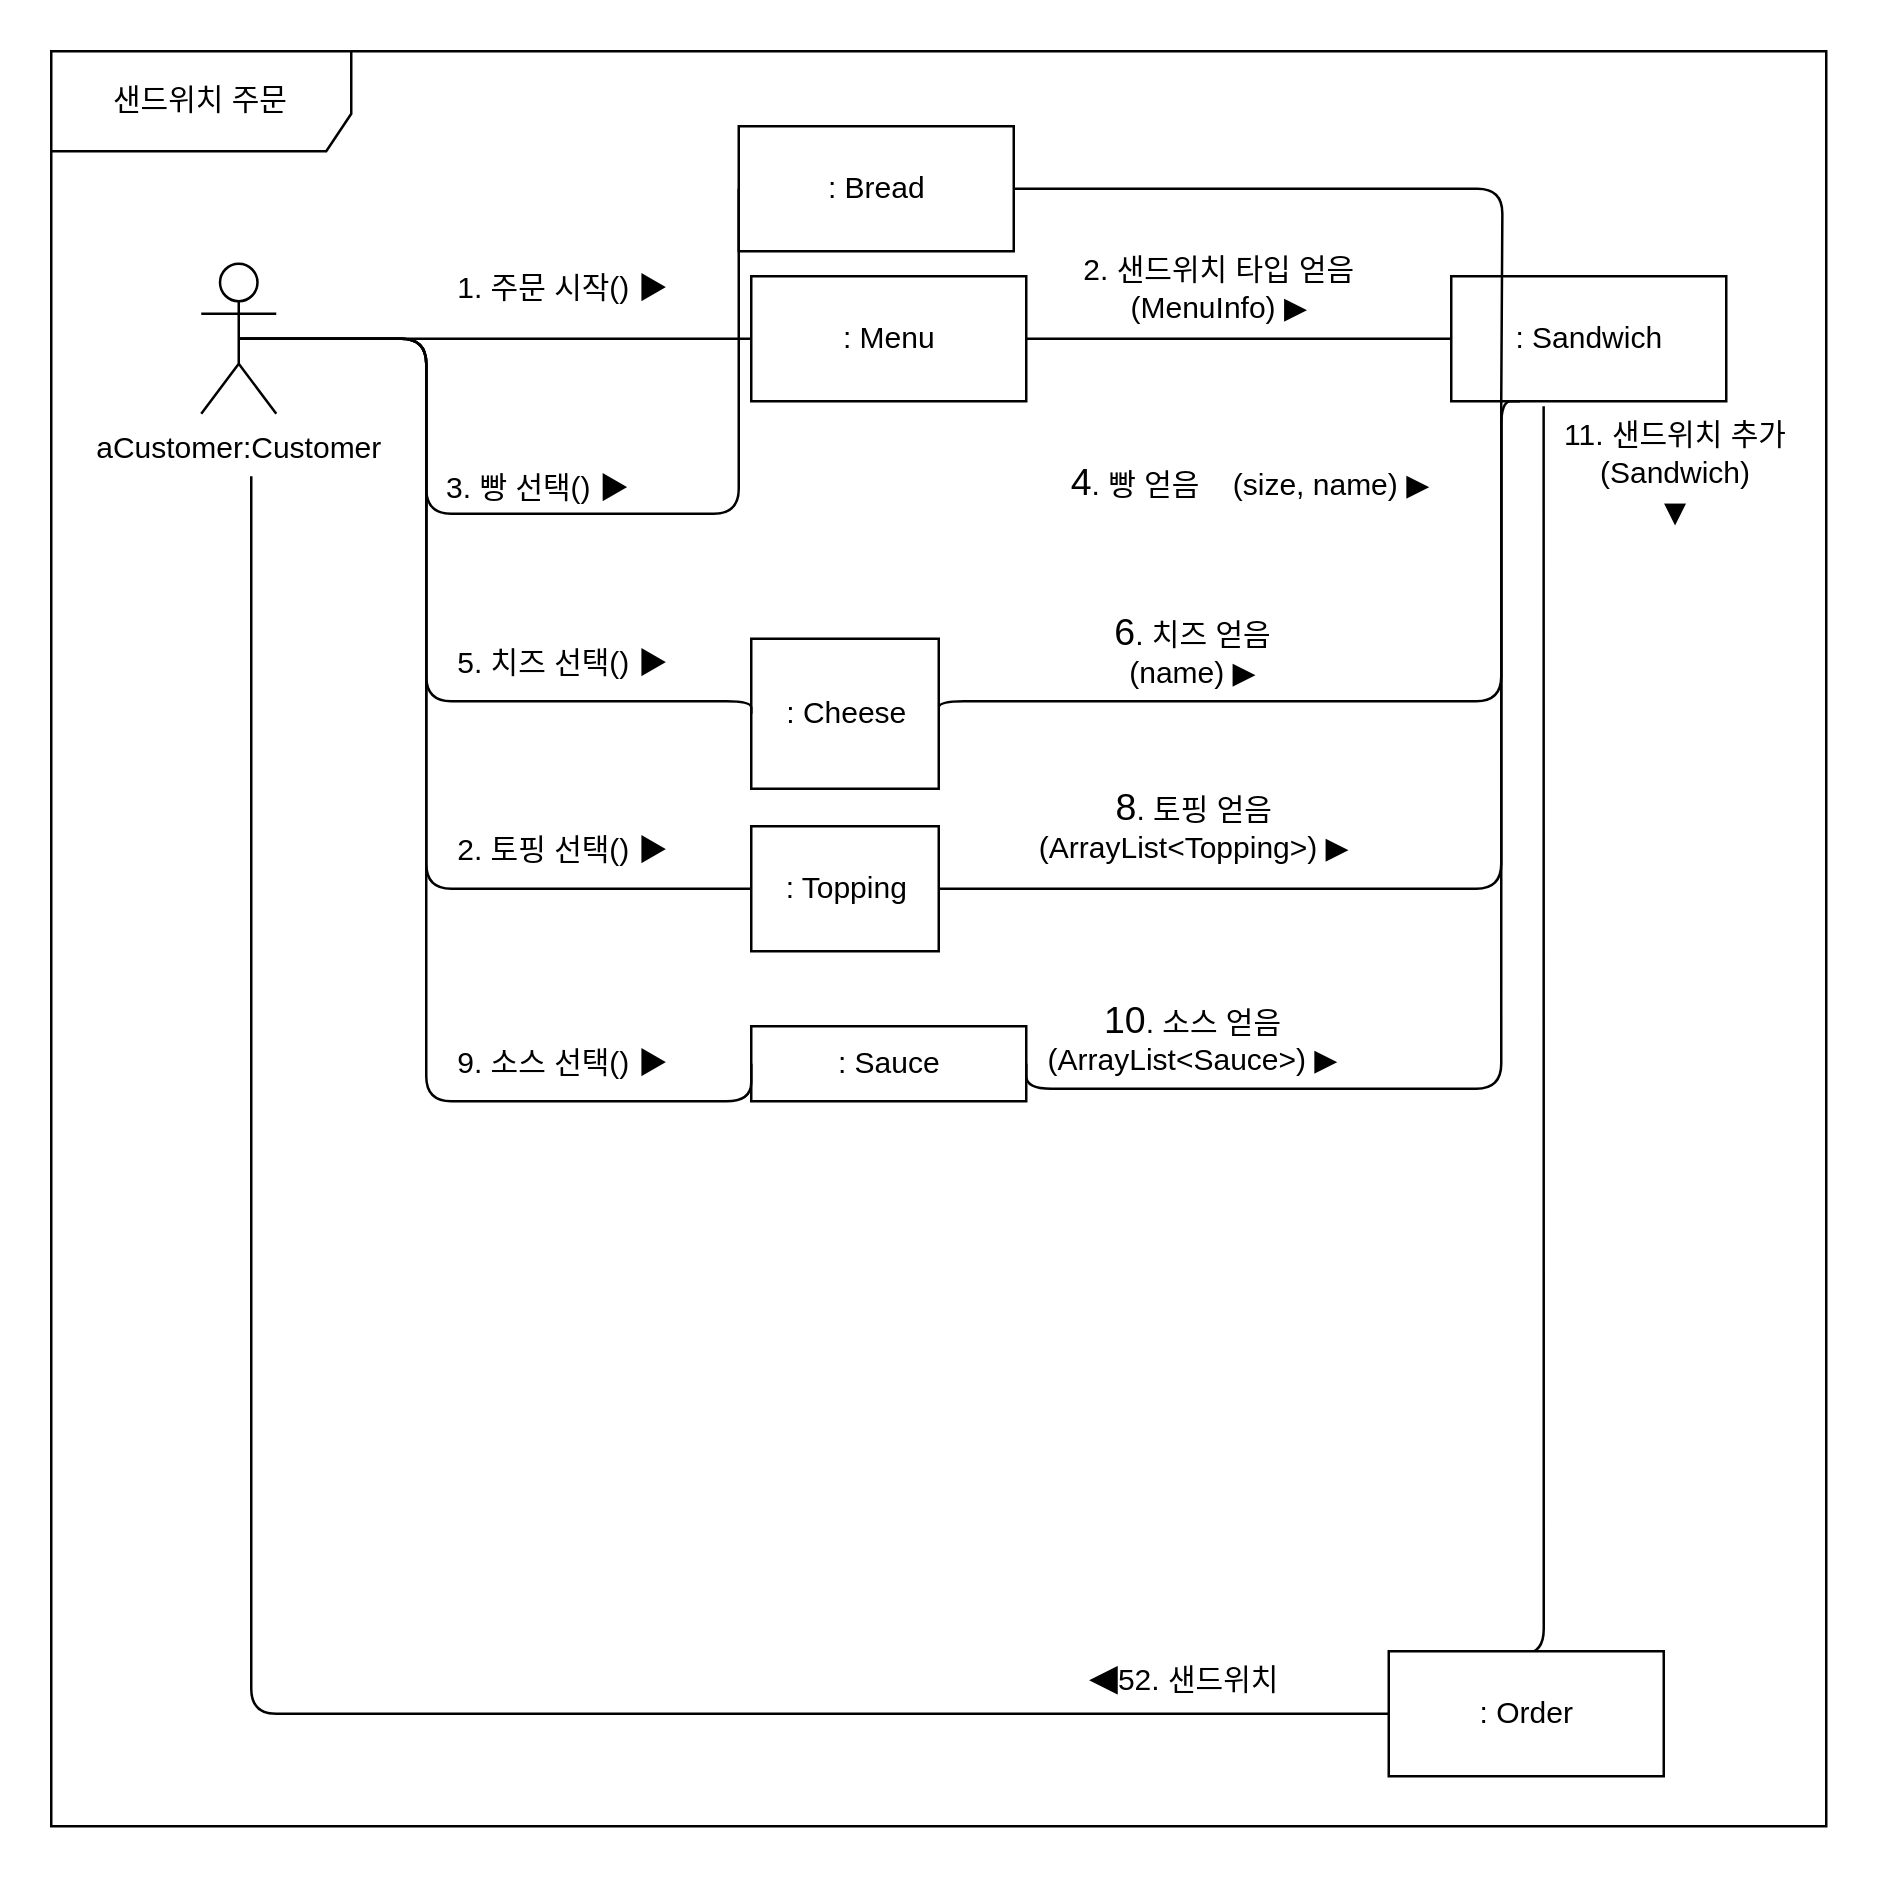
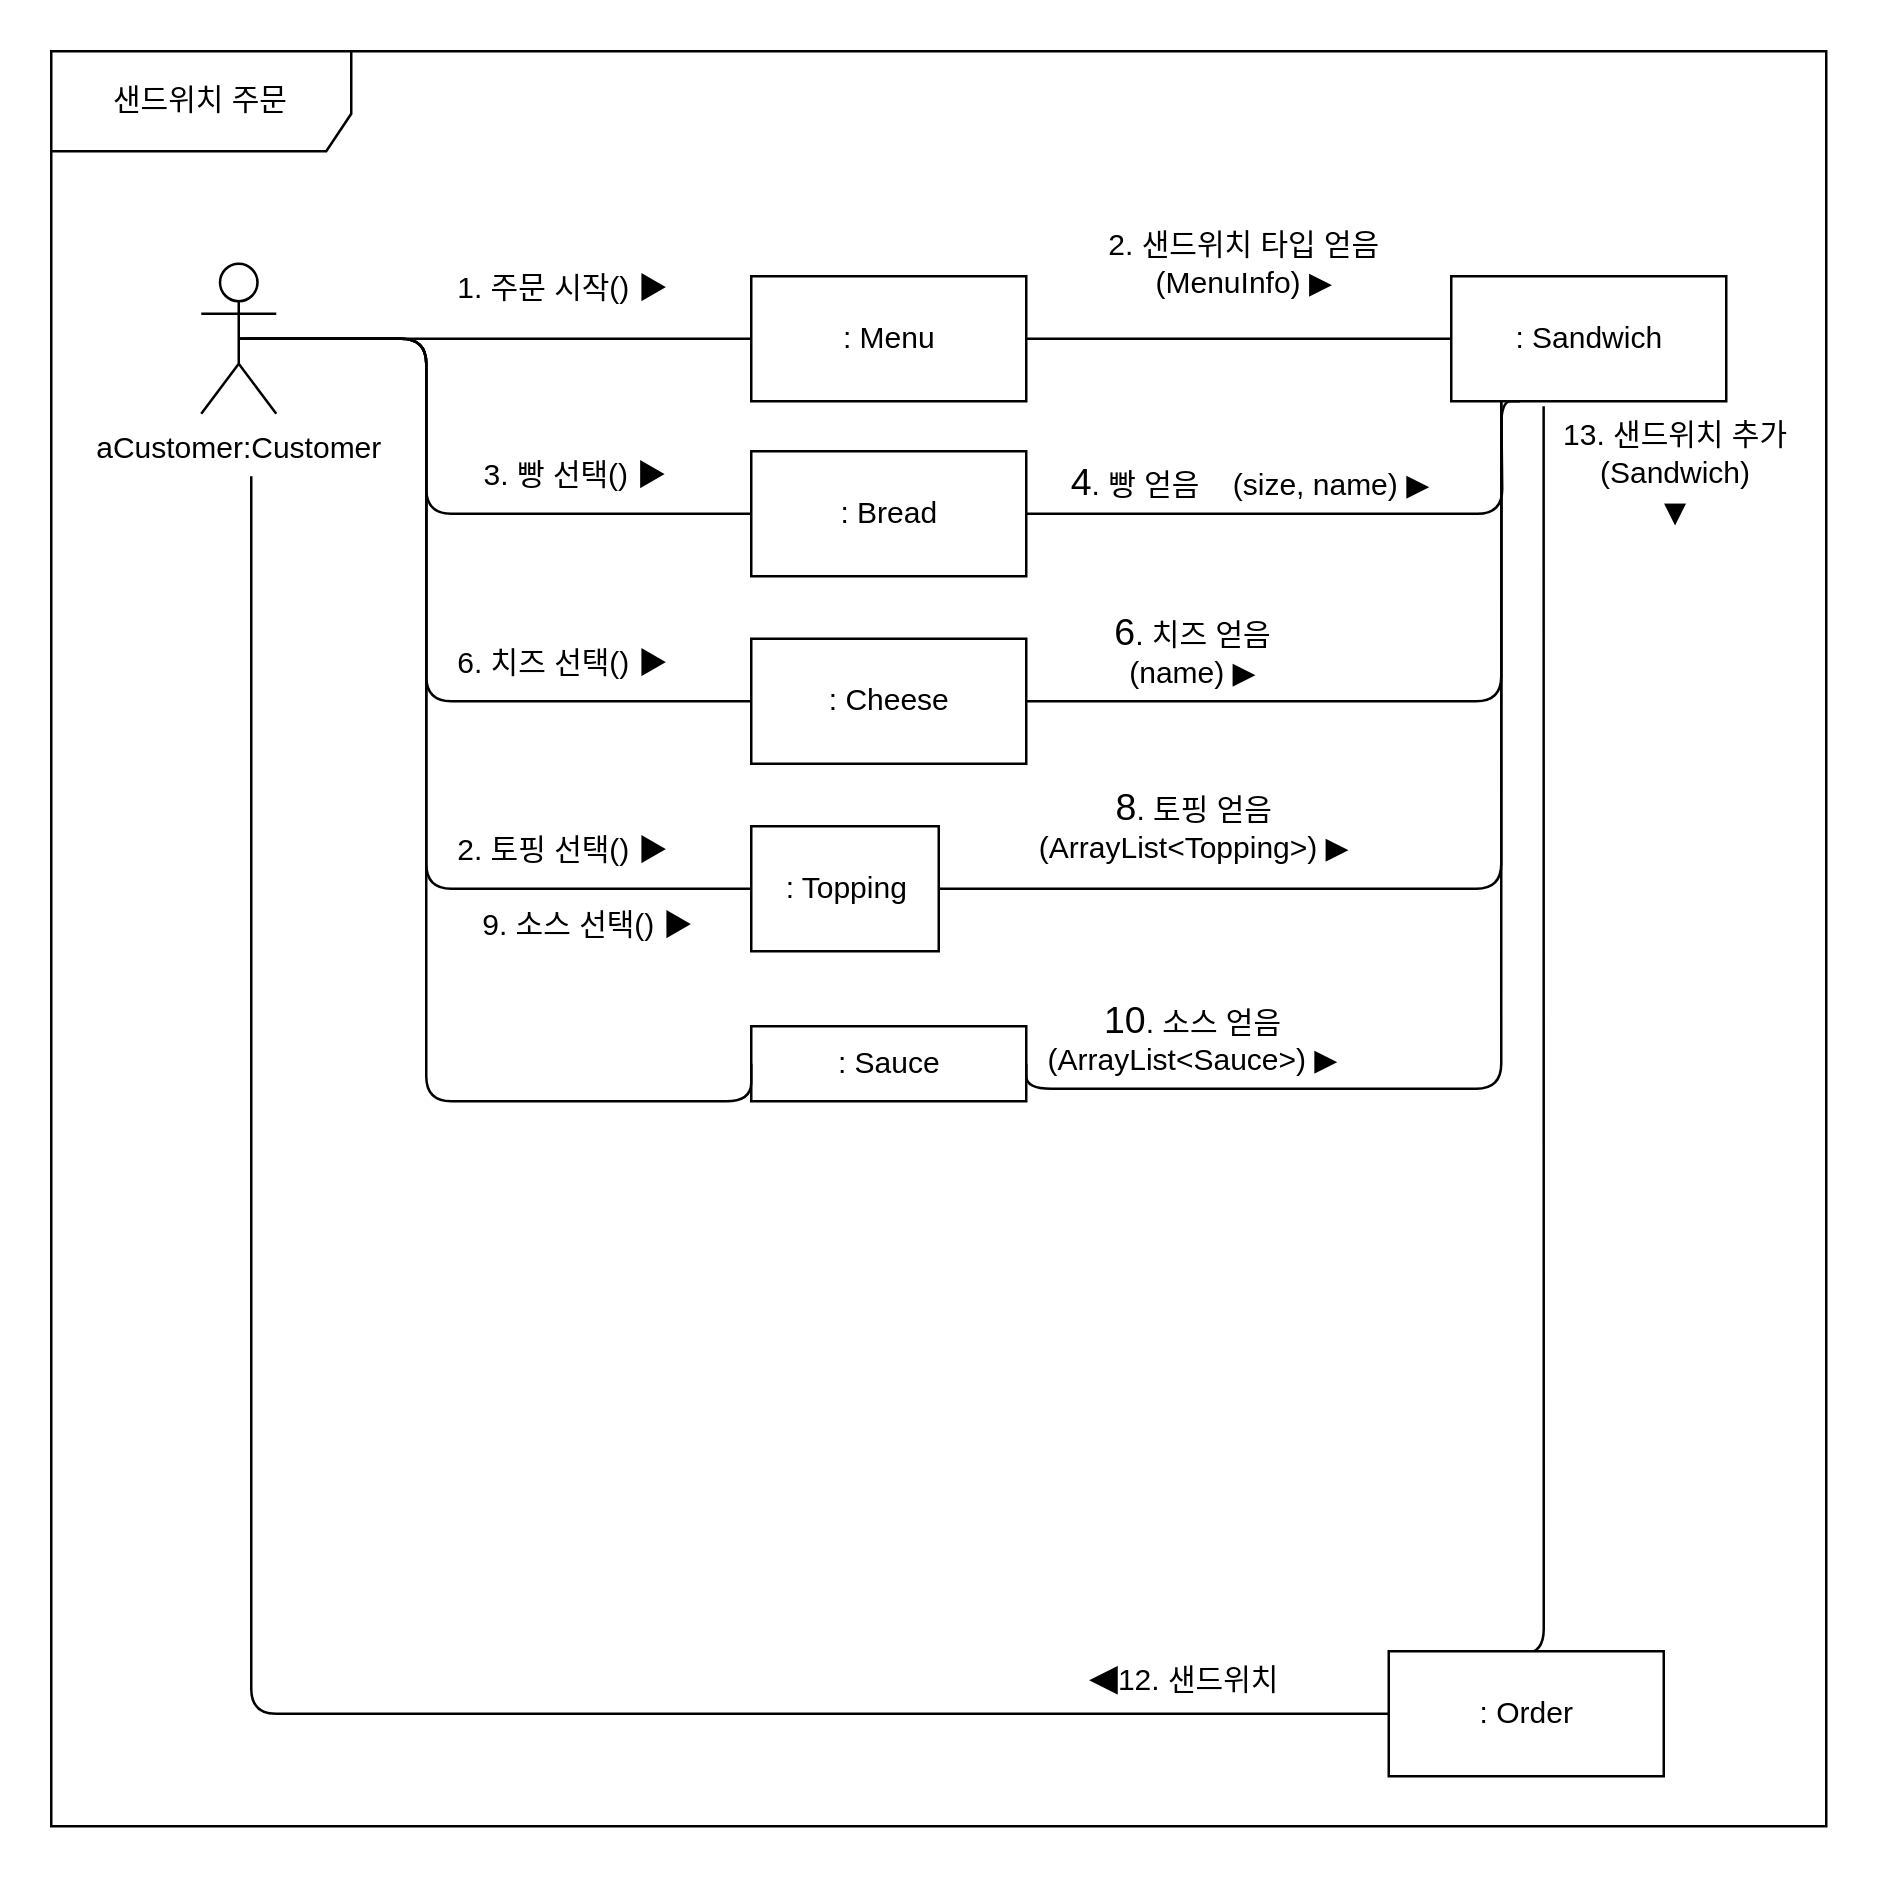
node ": Bread": moved (876, 189) -> (889, 514)
node "2. 샌드위치 타입 얻음(MenuInfo) ▶": moved (1220, 289) -> (1245, 264)
node "11. 샌드위치 추가(Sandwich) ▼": label "11. 샌드위치 추가(Sandwich) ▼" -> "13. 샌드위치 추가(Sandwich) ▼"
node "3. 빵 선택() ▶": moved (539, 489) -> (576, 476)
node "5. 치즈 선택() ▶": label "5. 치즈 선택() ▶" -> "6. 치즈 선택() ▶"
node ": Cheese": size 188x150 -> 275x125
node "9. 소스 선택() ▶": moved (564, 1064) -> (589, 926)
node "◀52. 샌드위치": label "◀52. 샌드위치" -> "◀12. 샌드위치"
